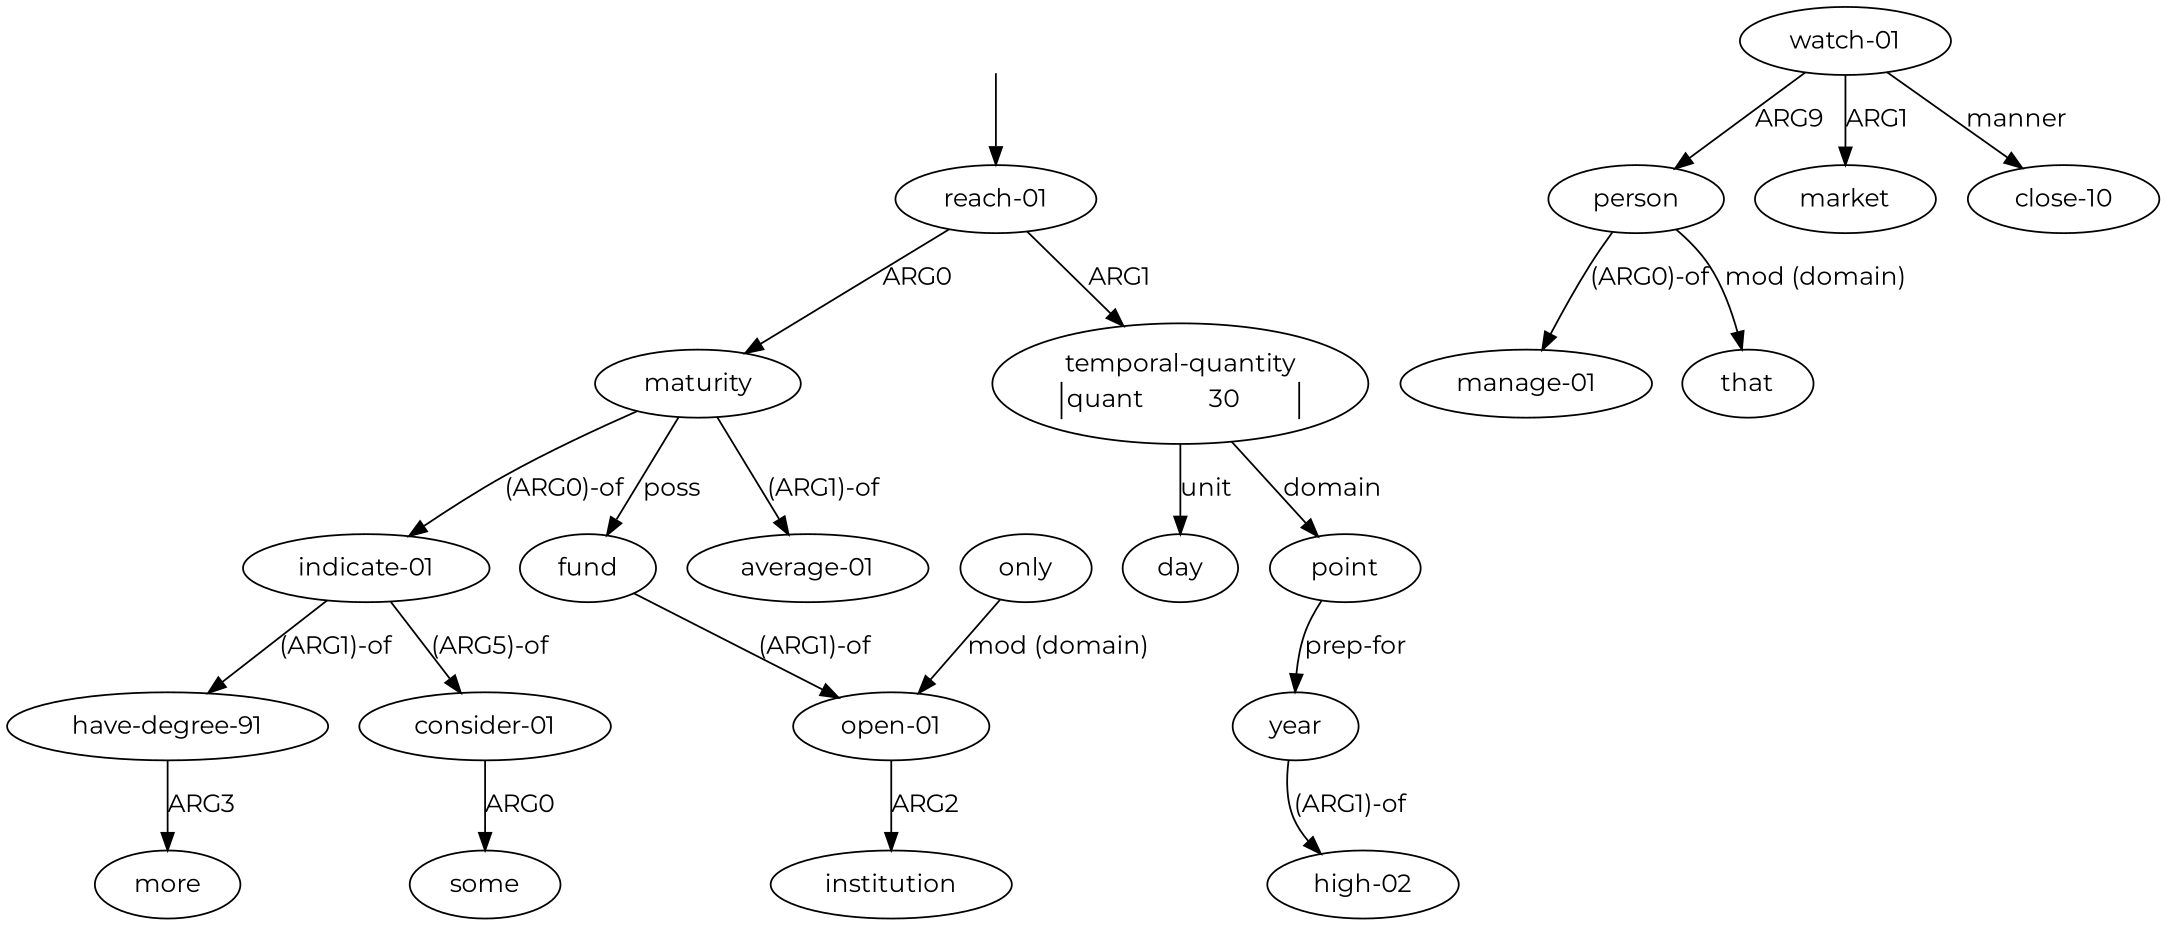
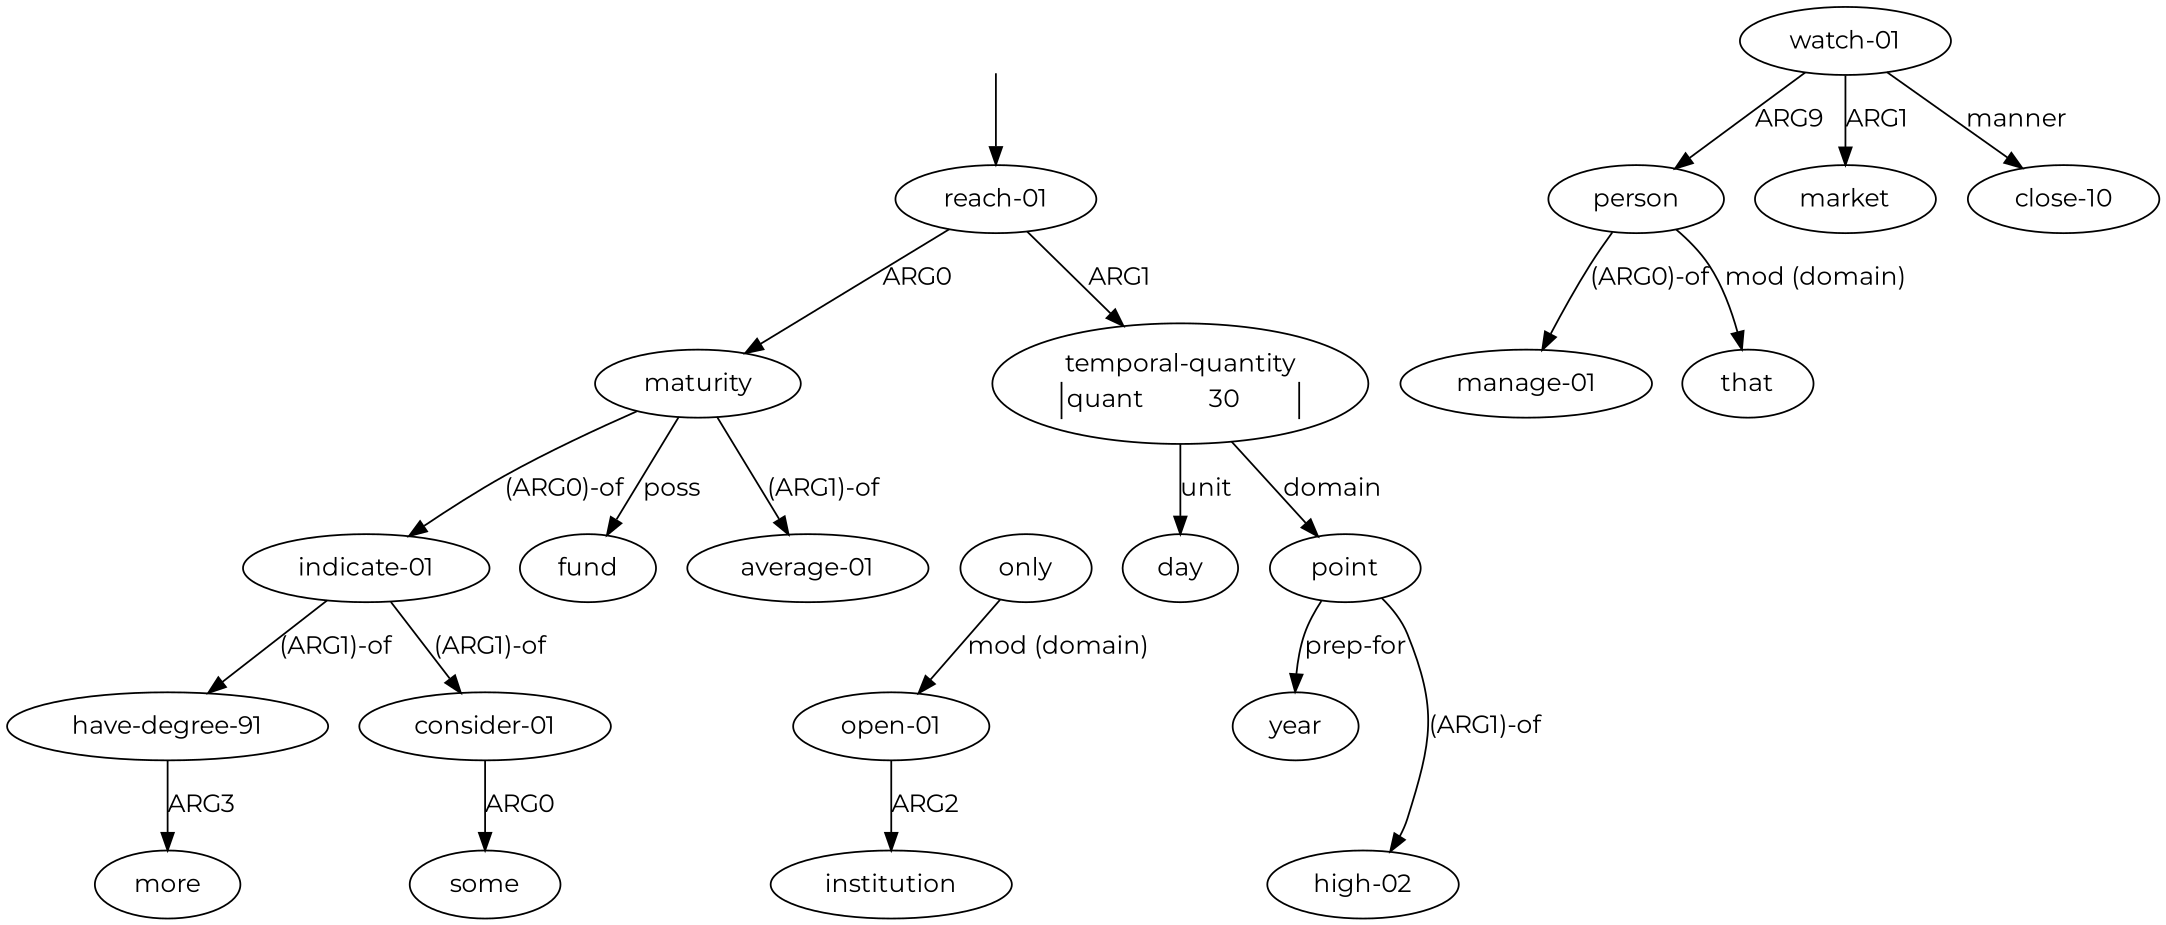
edge "fund" -> "open-01": removed, label "(ARG1)-of"
edge "indicate-01" -> "consider-01": label "(ARG5)-of" -> "(ARG1)-of"
edge "year" -> "high-02": now "point" -> "high-02"
